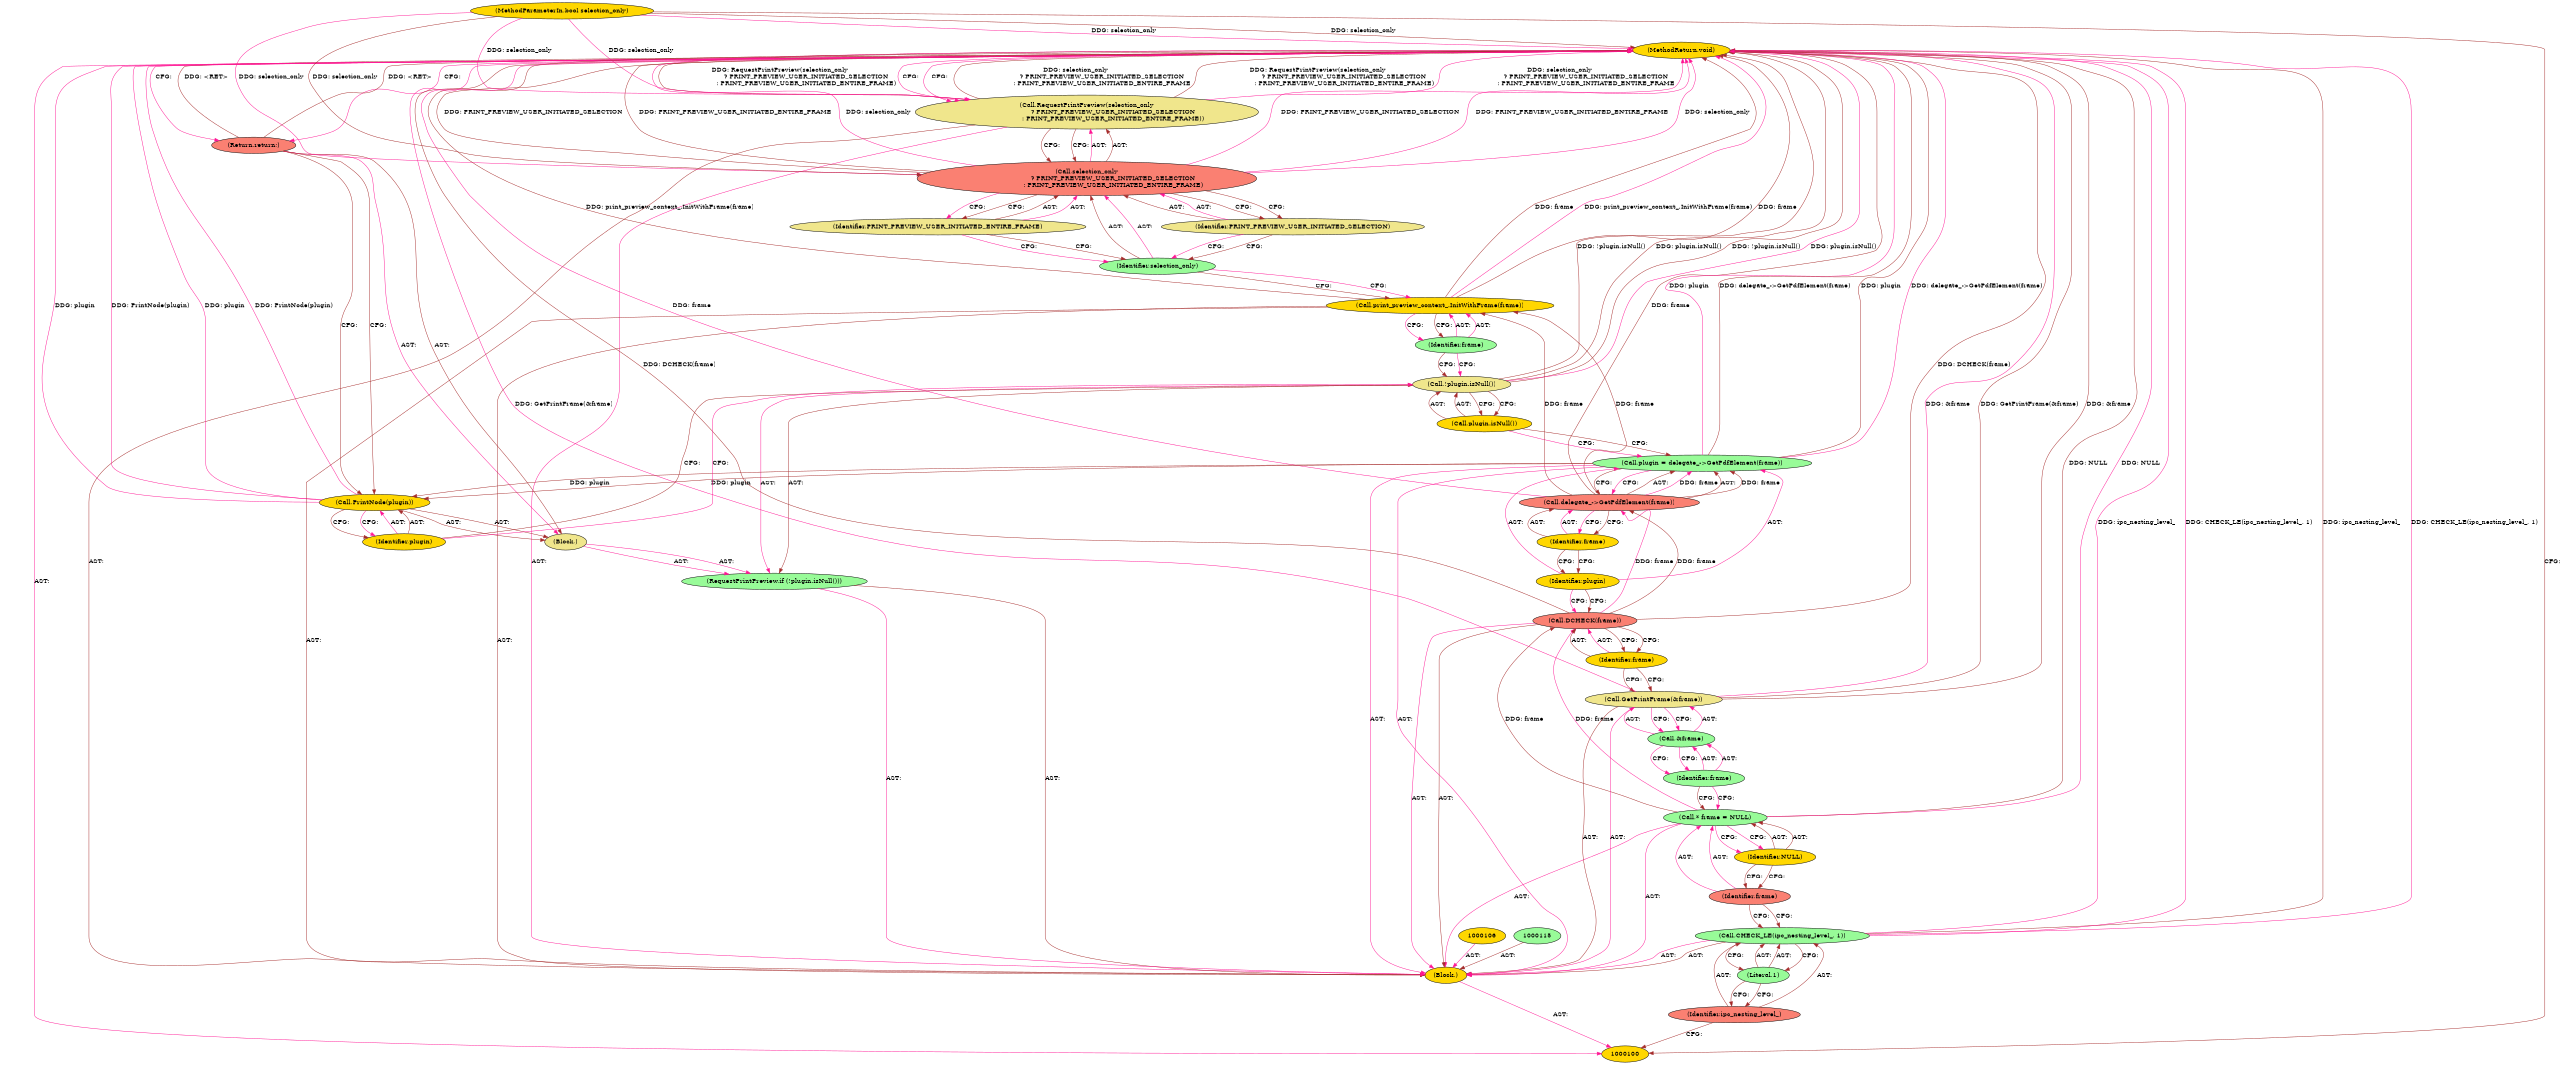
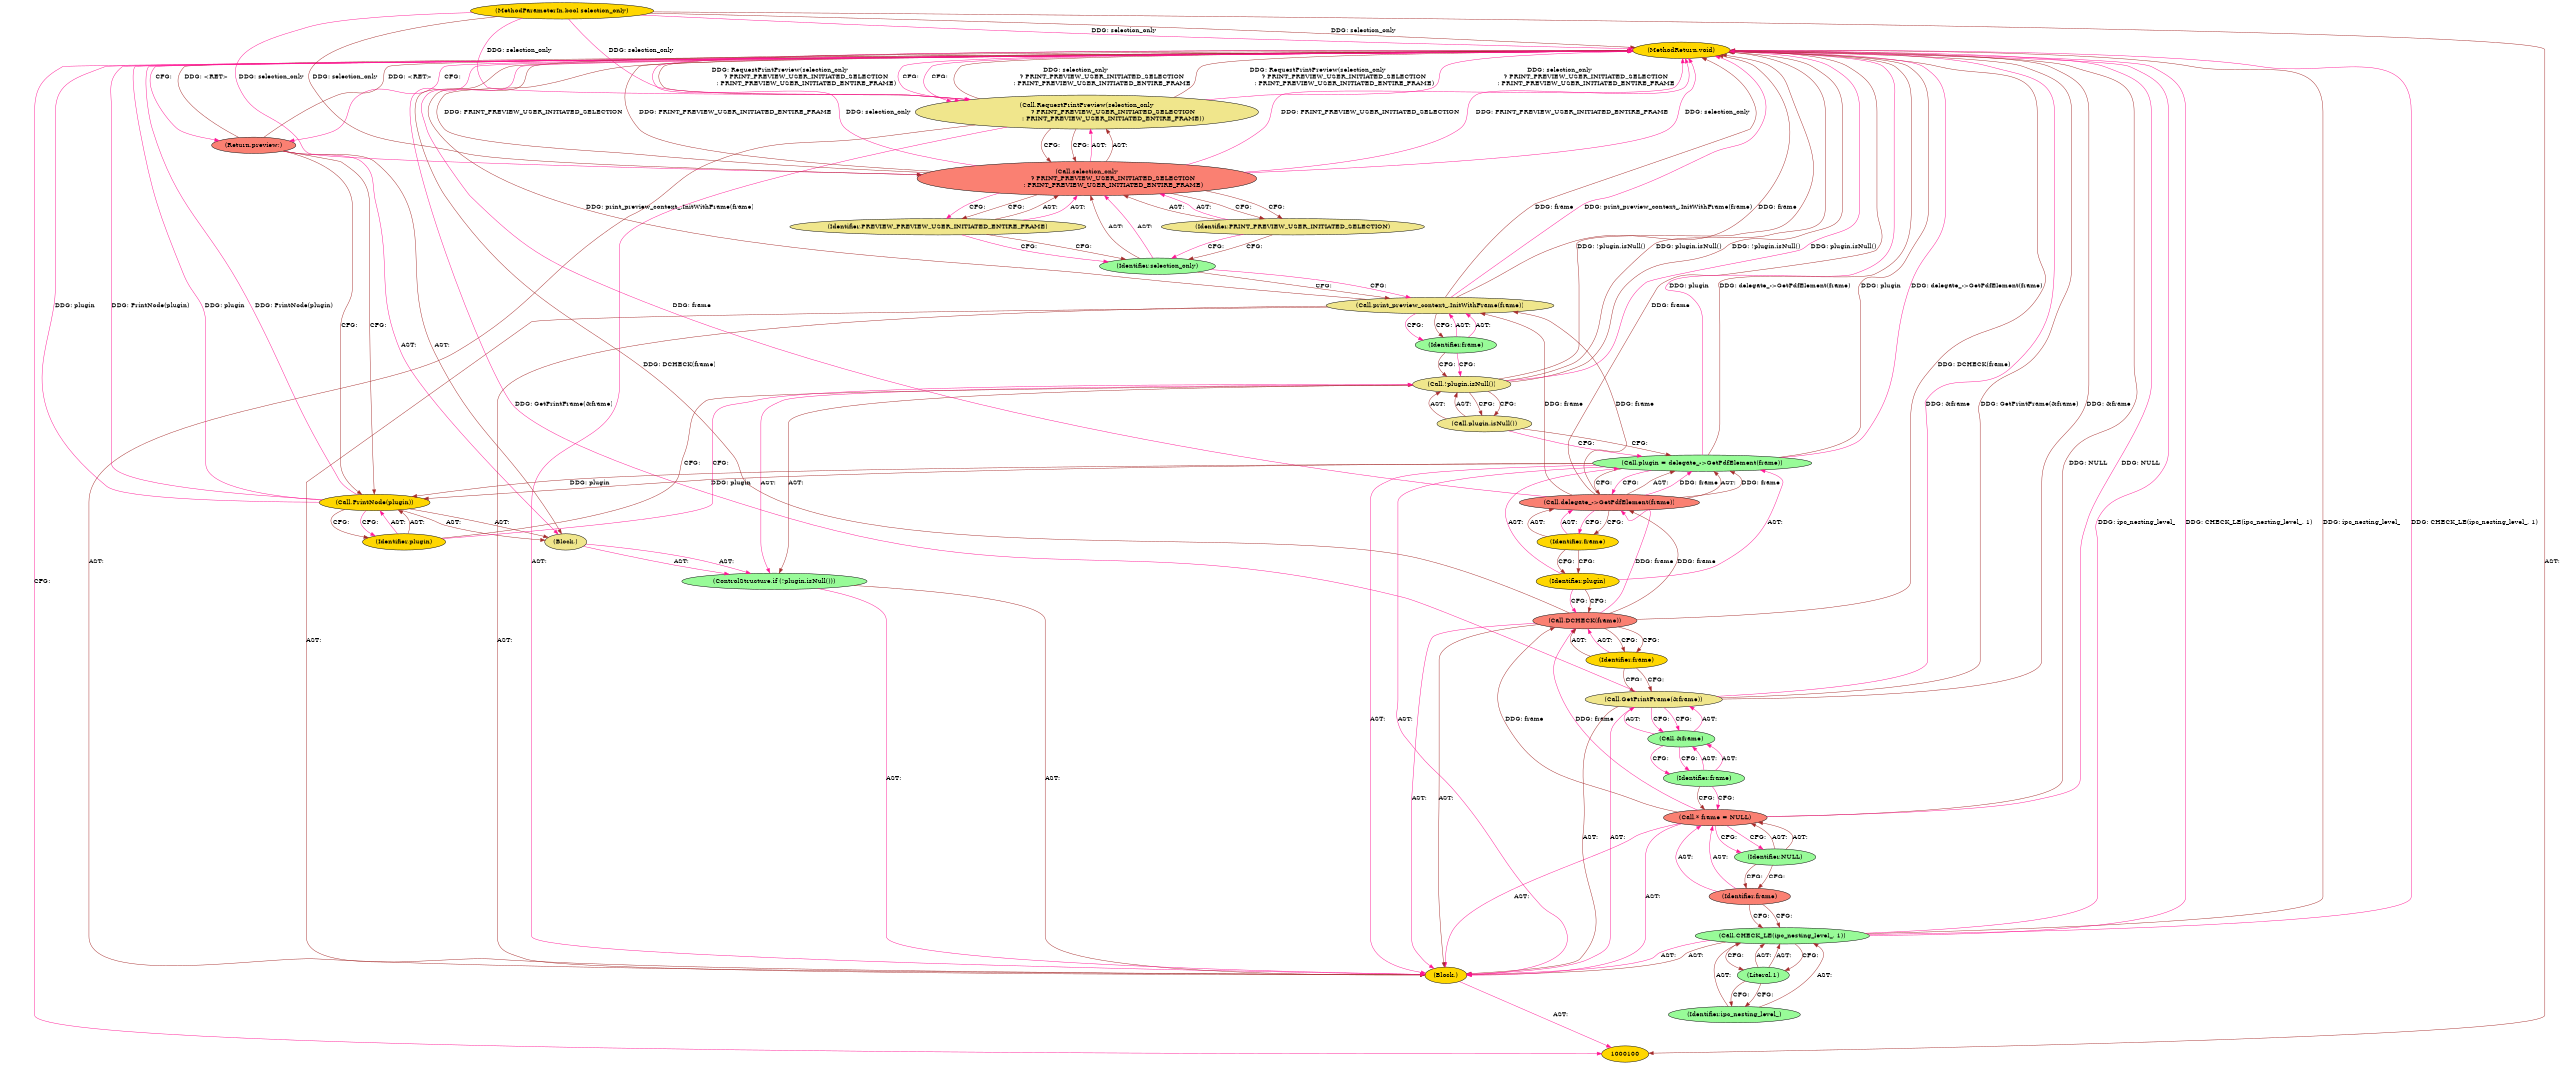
node "(Return,return;)": label "(Return,return;)" -> "(Return,preview;)"
node "(Identifier,PRINT_PREVIEW_USER_INITIATED_ENTIRE_FRAME)": label "(Identifier,PRINT_PREVIEW_USER_INITIATED_ENTIRE_FRAME)" -> "(Identifier,PREVIEW_PREVIEW_USER_INITIATED_ENTIRE_FRAME)"
node "(Call,print_preview_context_.InitWithFrame(frame))": fillcolor gold -> khaki
node "(Call,plugin.isNull())": fillcolor gold -> khaki
edge "(MethodParameterIn,bool selection_only)" -> "1000100": label "CFG: " -> "AST: "
edge "(MethodReturn,void)" -> "1000100": label "AST: " -> "CFG: "
node "(RequestPrintPreview,if (!plugin.isNull()))": label "(RequestPrintPreview,if (!plugin.isNull()))" -> "(ControlStructure,if (!plugin.isNull()))"
node "(Call,* frame = NULL)": fillcolor palegreen -> salmon
node "(Identifier,NULL)": fillcolor gold -> palegreen
node "1000106": removed
node "1000115": removed
node "(Identifier,ipc_nesting_level_)": fillcolor salmon -> palegreen
edge "(Identifier,ipc_nesting_level_)" -> "1000100": removed, label "CFG:"
